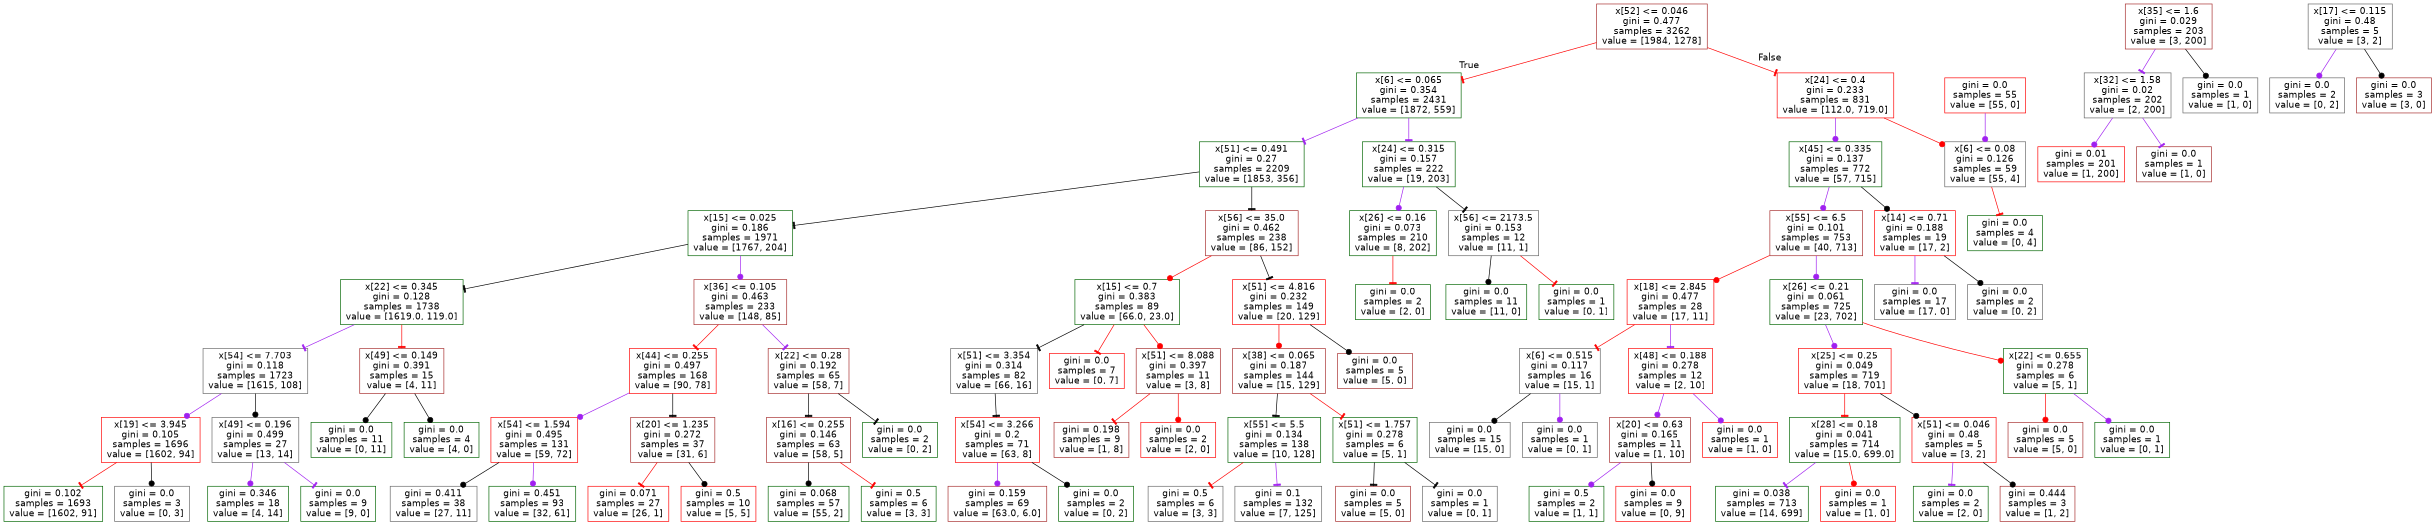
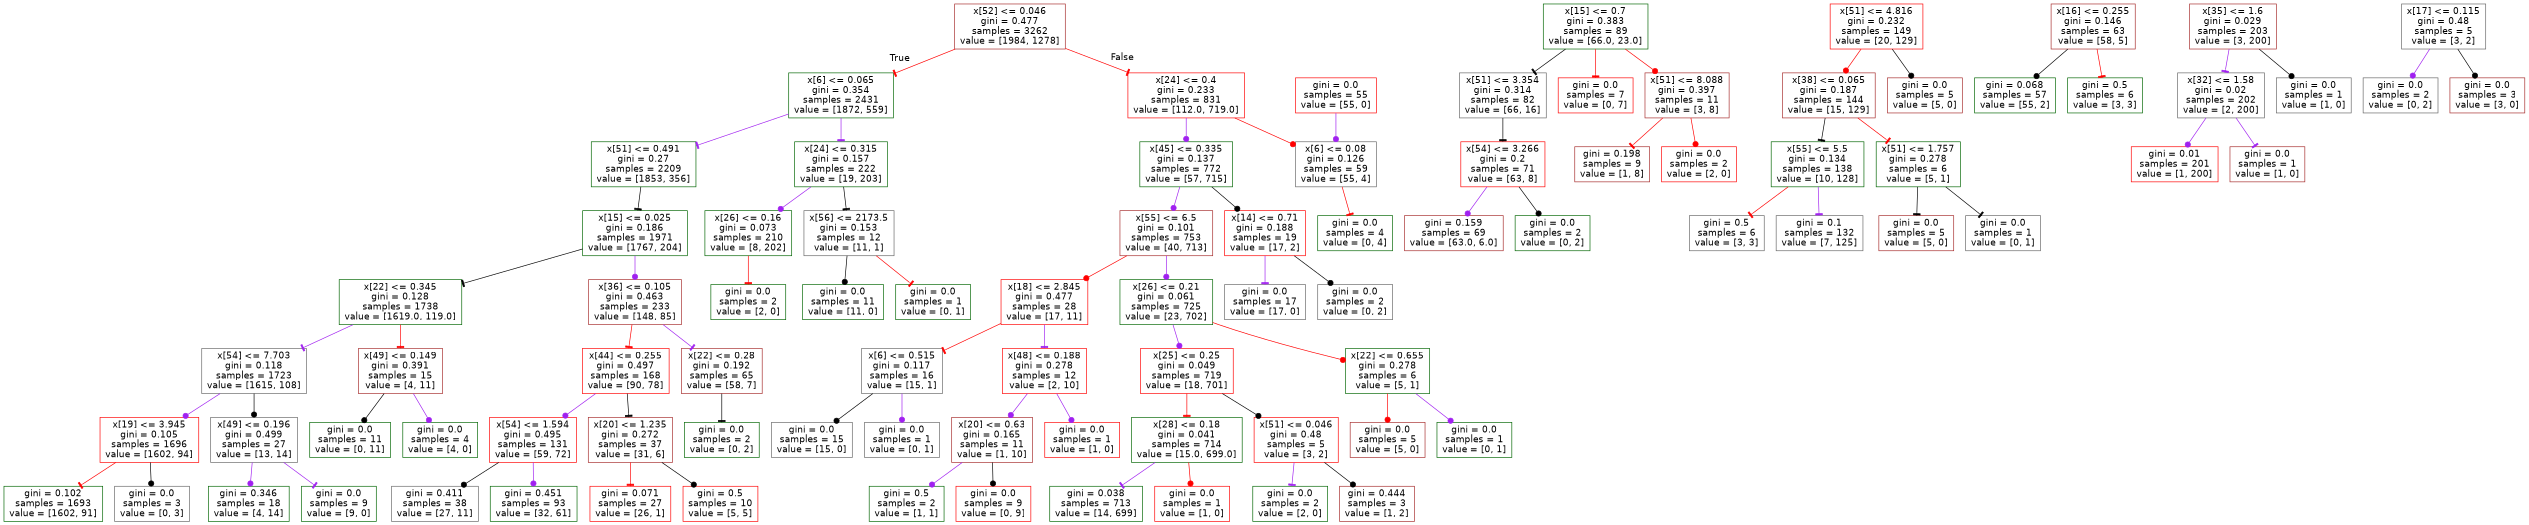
node "x[56] <= 35.0 gini = 0.462 samples = 238 value = [86, 152]": removed
edge "x[22] <= 0.28 gini = 0.192 samples = 65 value = [58, 7]" -> "x[16] <= 0.255 gini = 0.146 samples = 63 value = [58, 5]": removed
edge "x[49] <= 0.149 gini = 0.391 samples = 15 value = [4, 11]" -> "gini = 0.0 samples = 4 value = [4, 0]": color black -> purple
